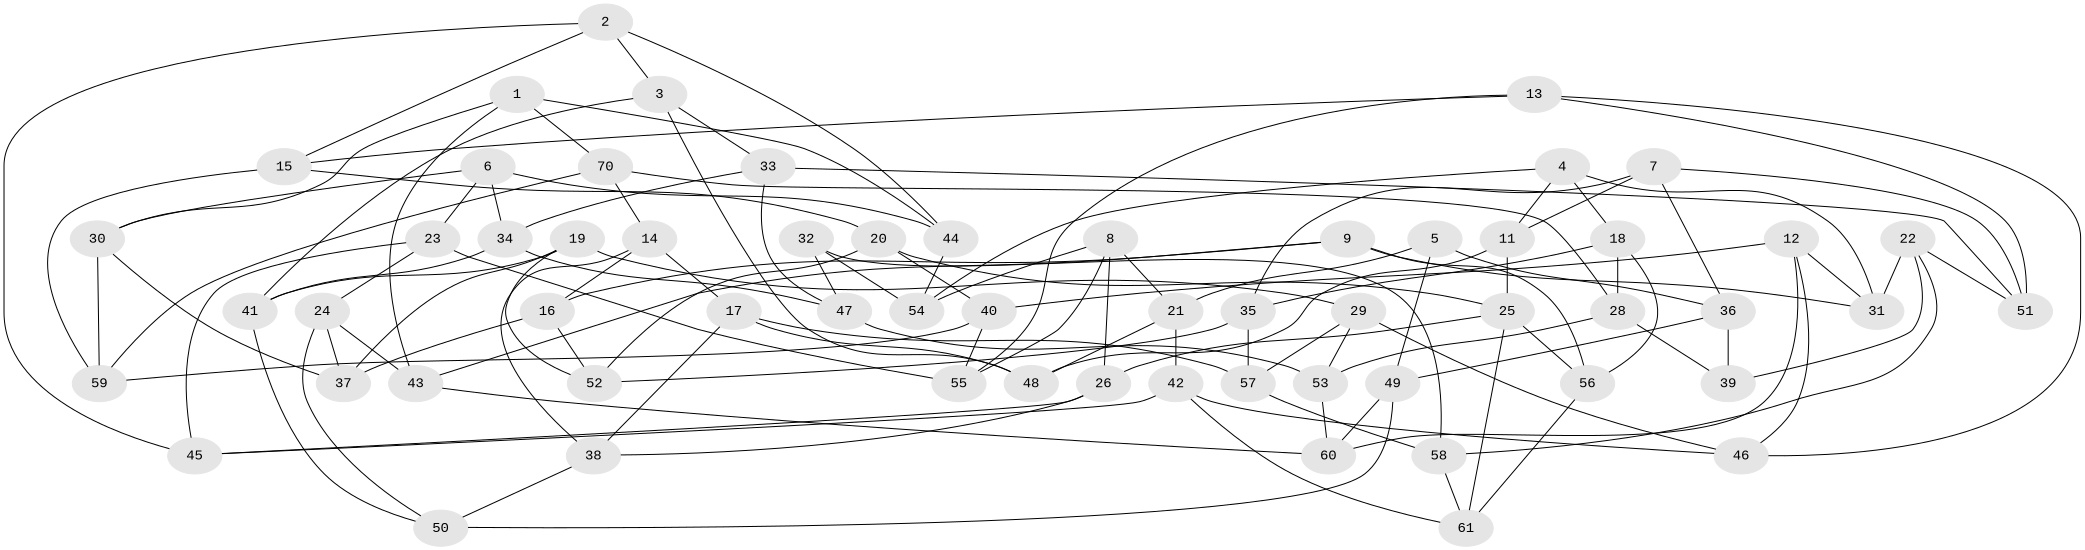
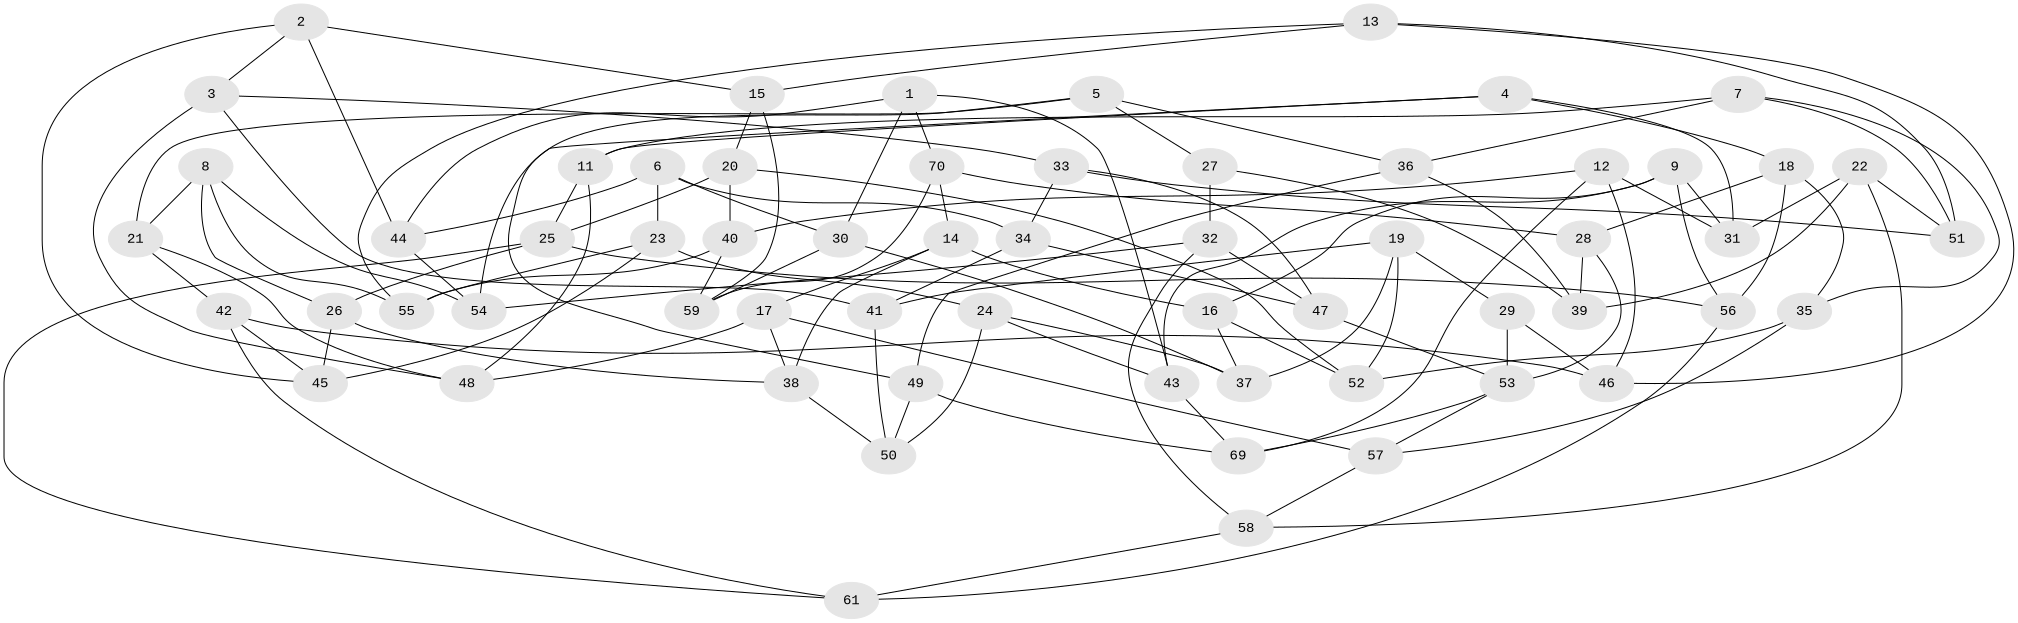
node "27": added
edge "29" -- "57": now "53" -- "57"
node "60": label "60" -> "69"
